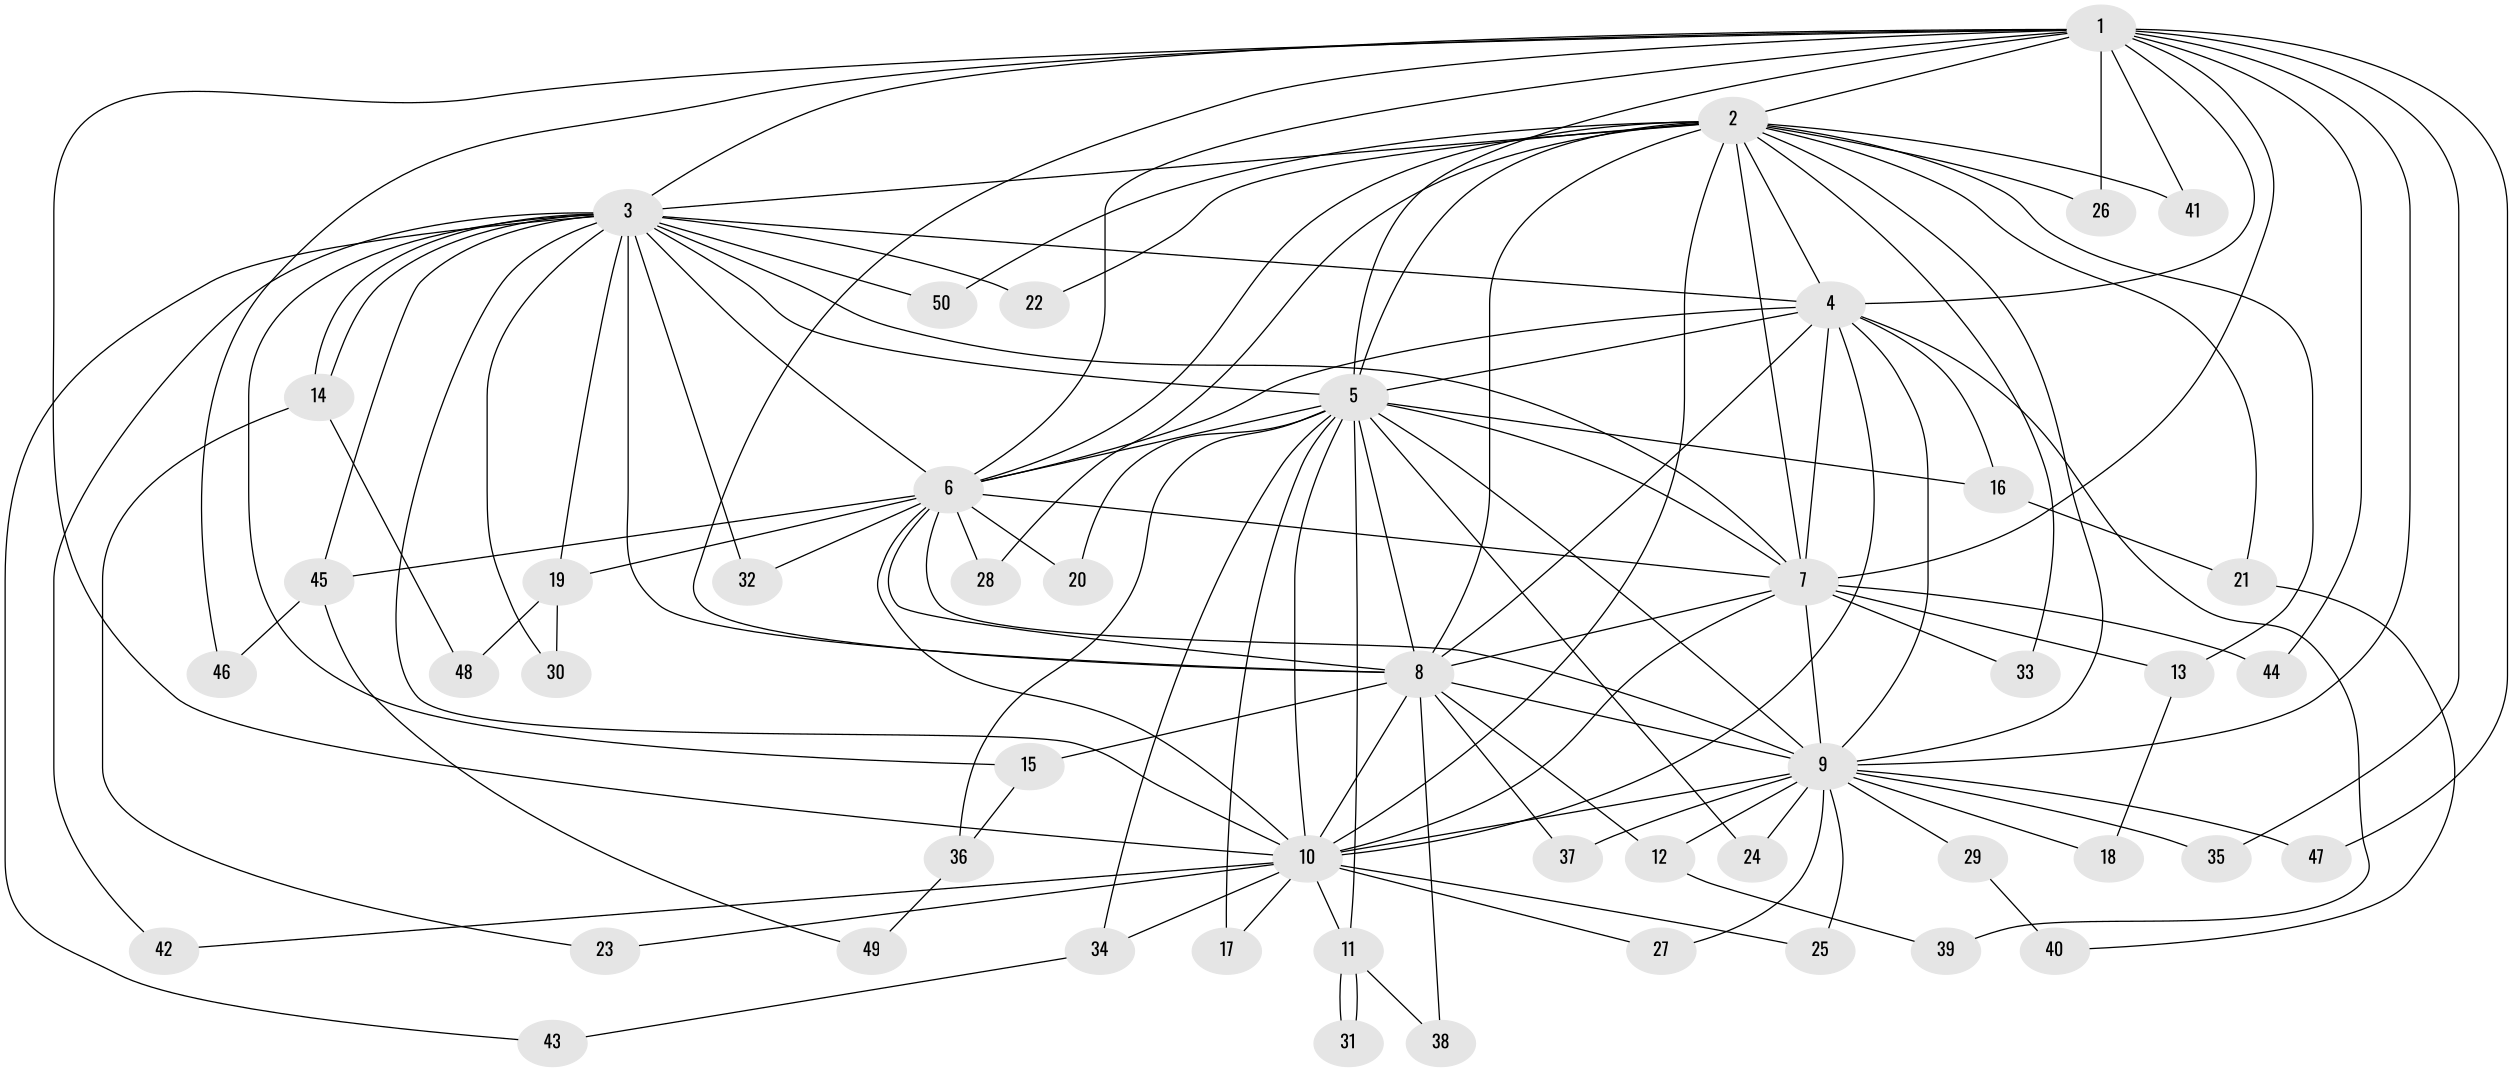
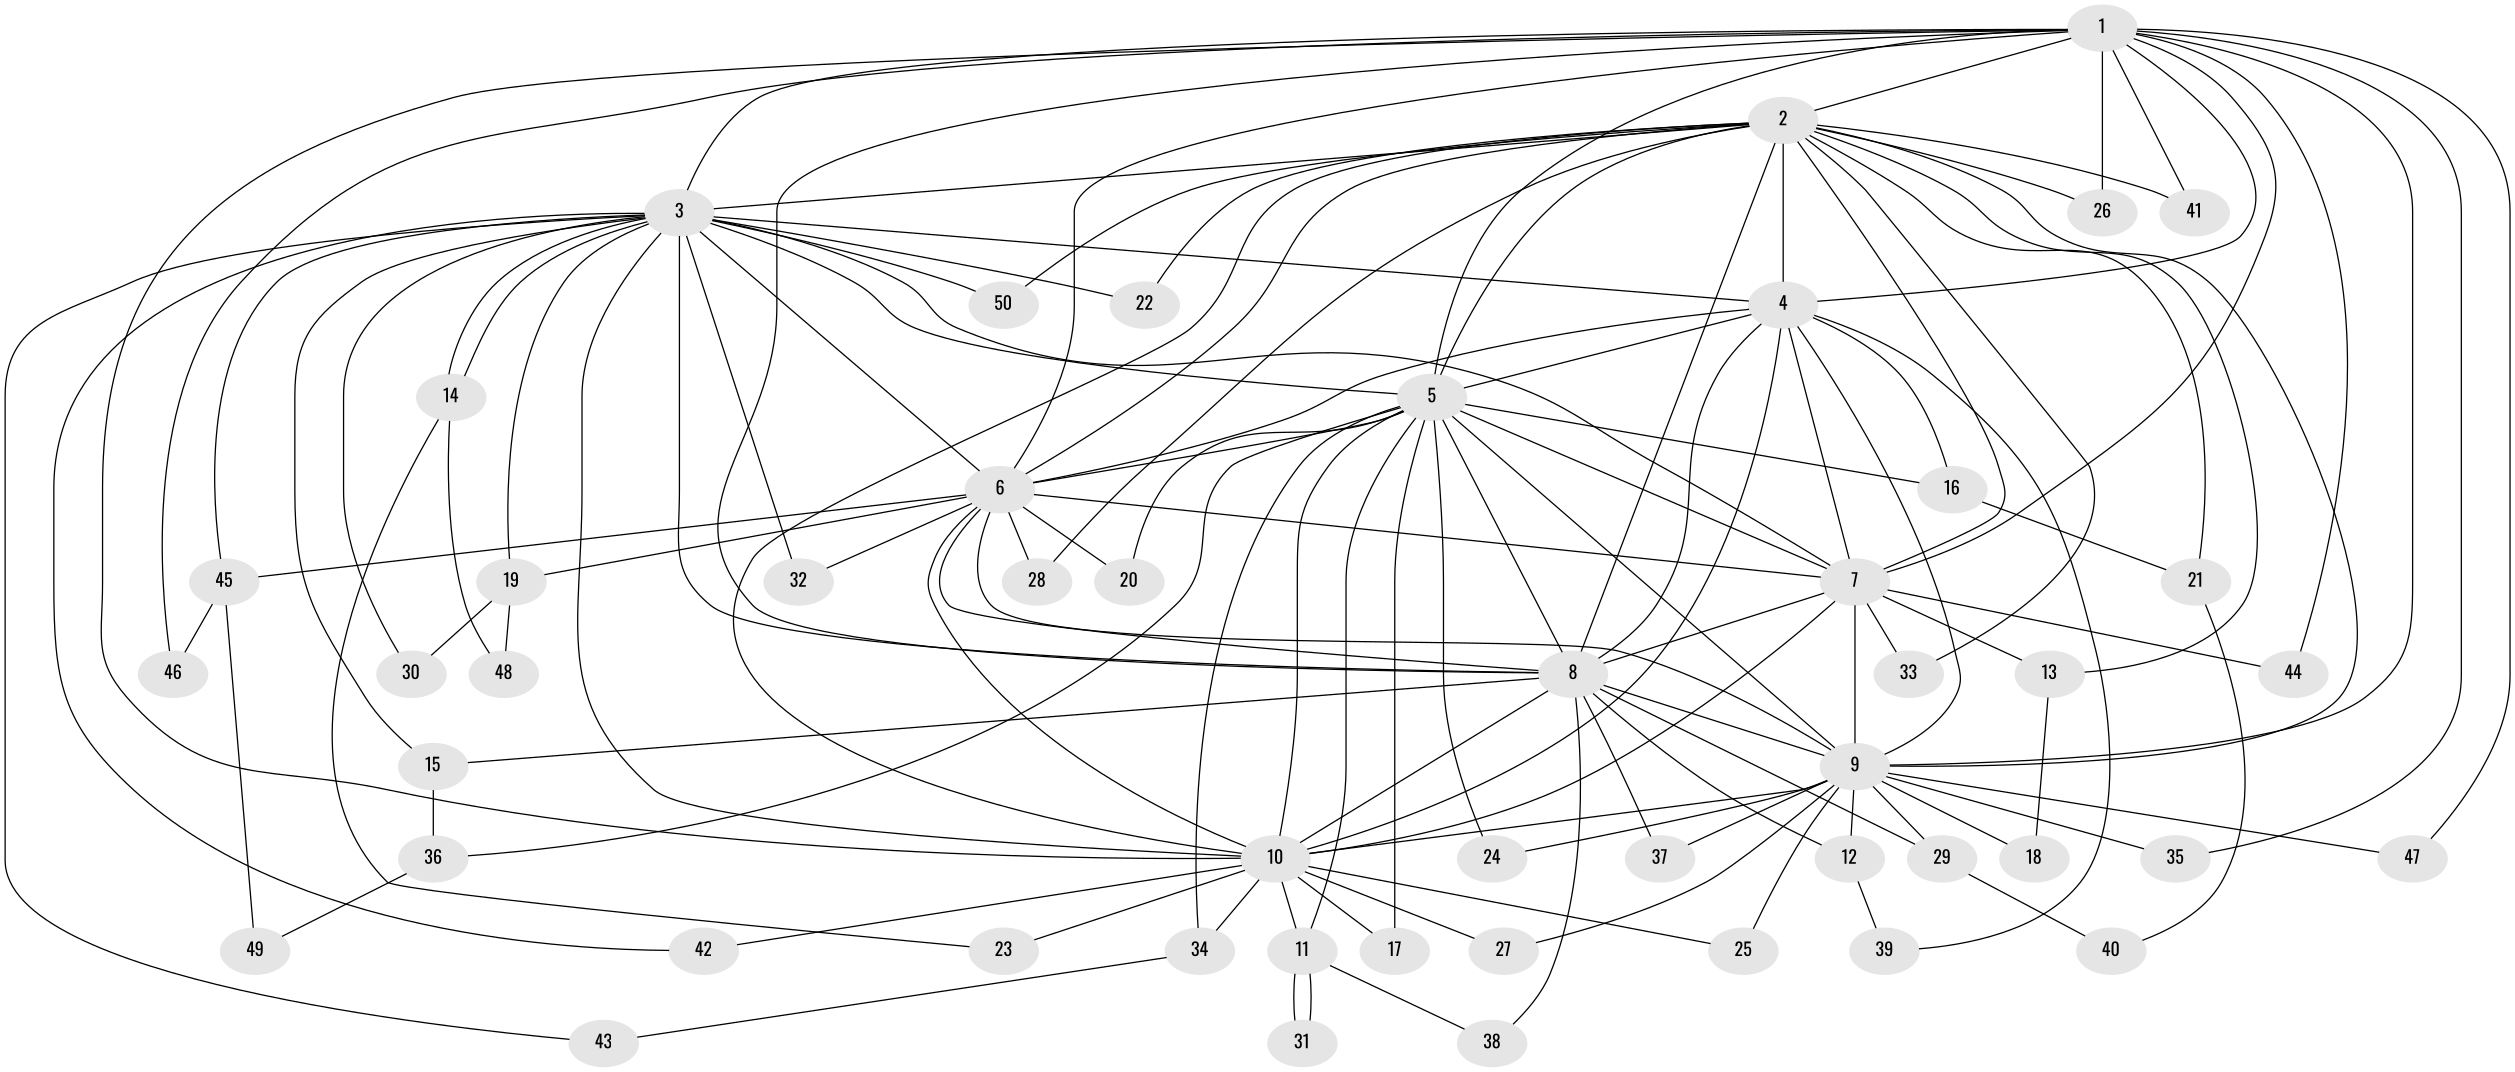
edge "8" -- "29": added
